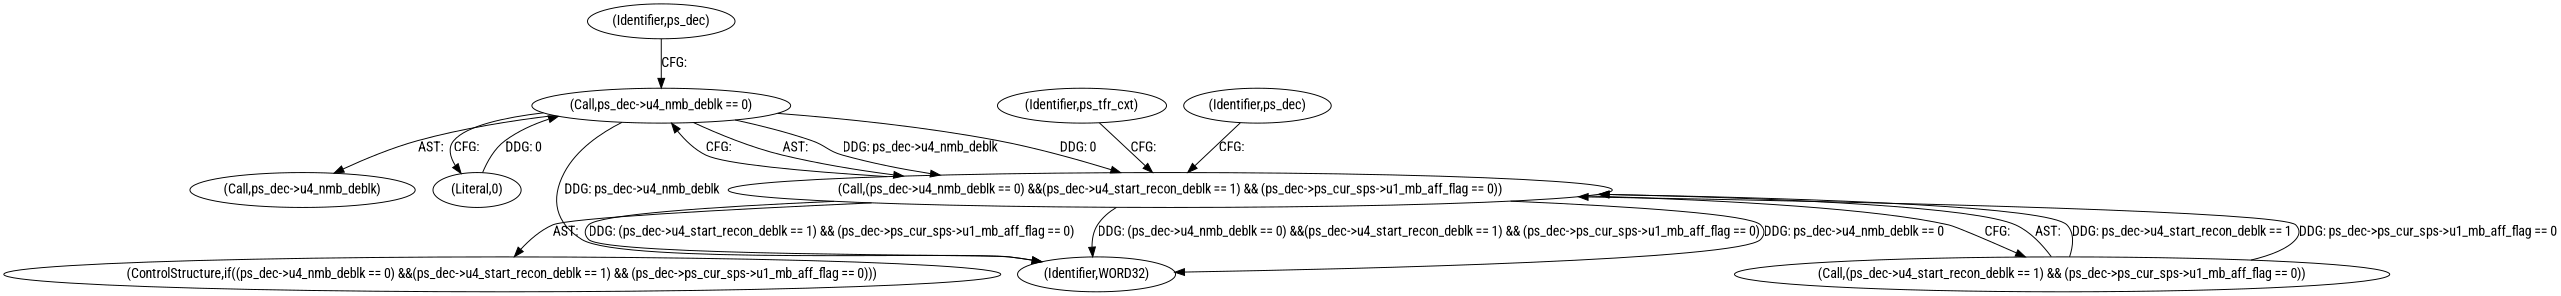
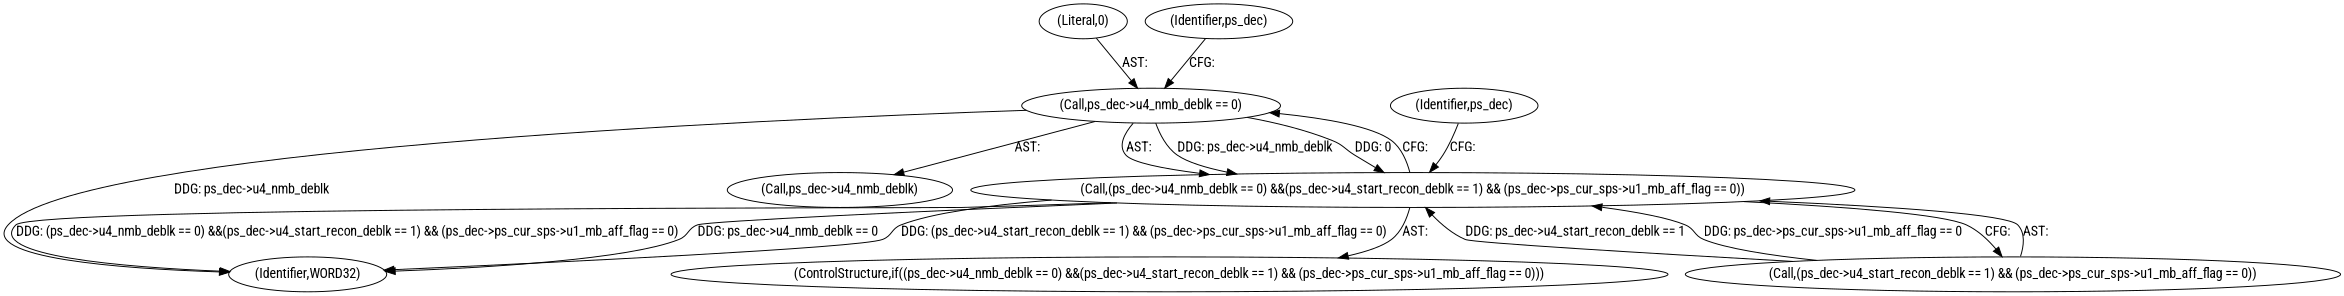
node "(Identifier,ps_tfr_cxt)": removed
edge "(Call,ps_dec->u4_nmb_deblk == 0)" -> "(Literal,0)": removed, label "CFG:"
edge "(Literal,0)" -> "(Call,ps_dec->u4_nmb_deblk == 0)": label "DDG: 0" -> "AST: "
